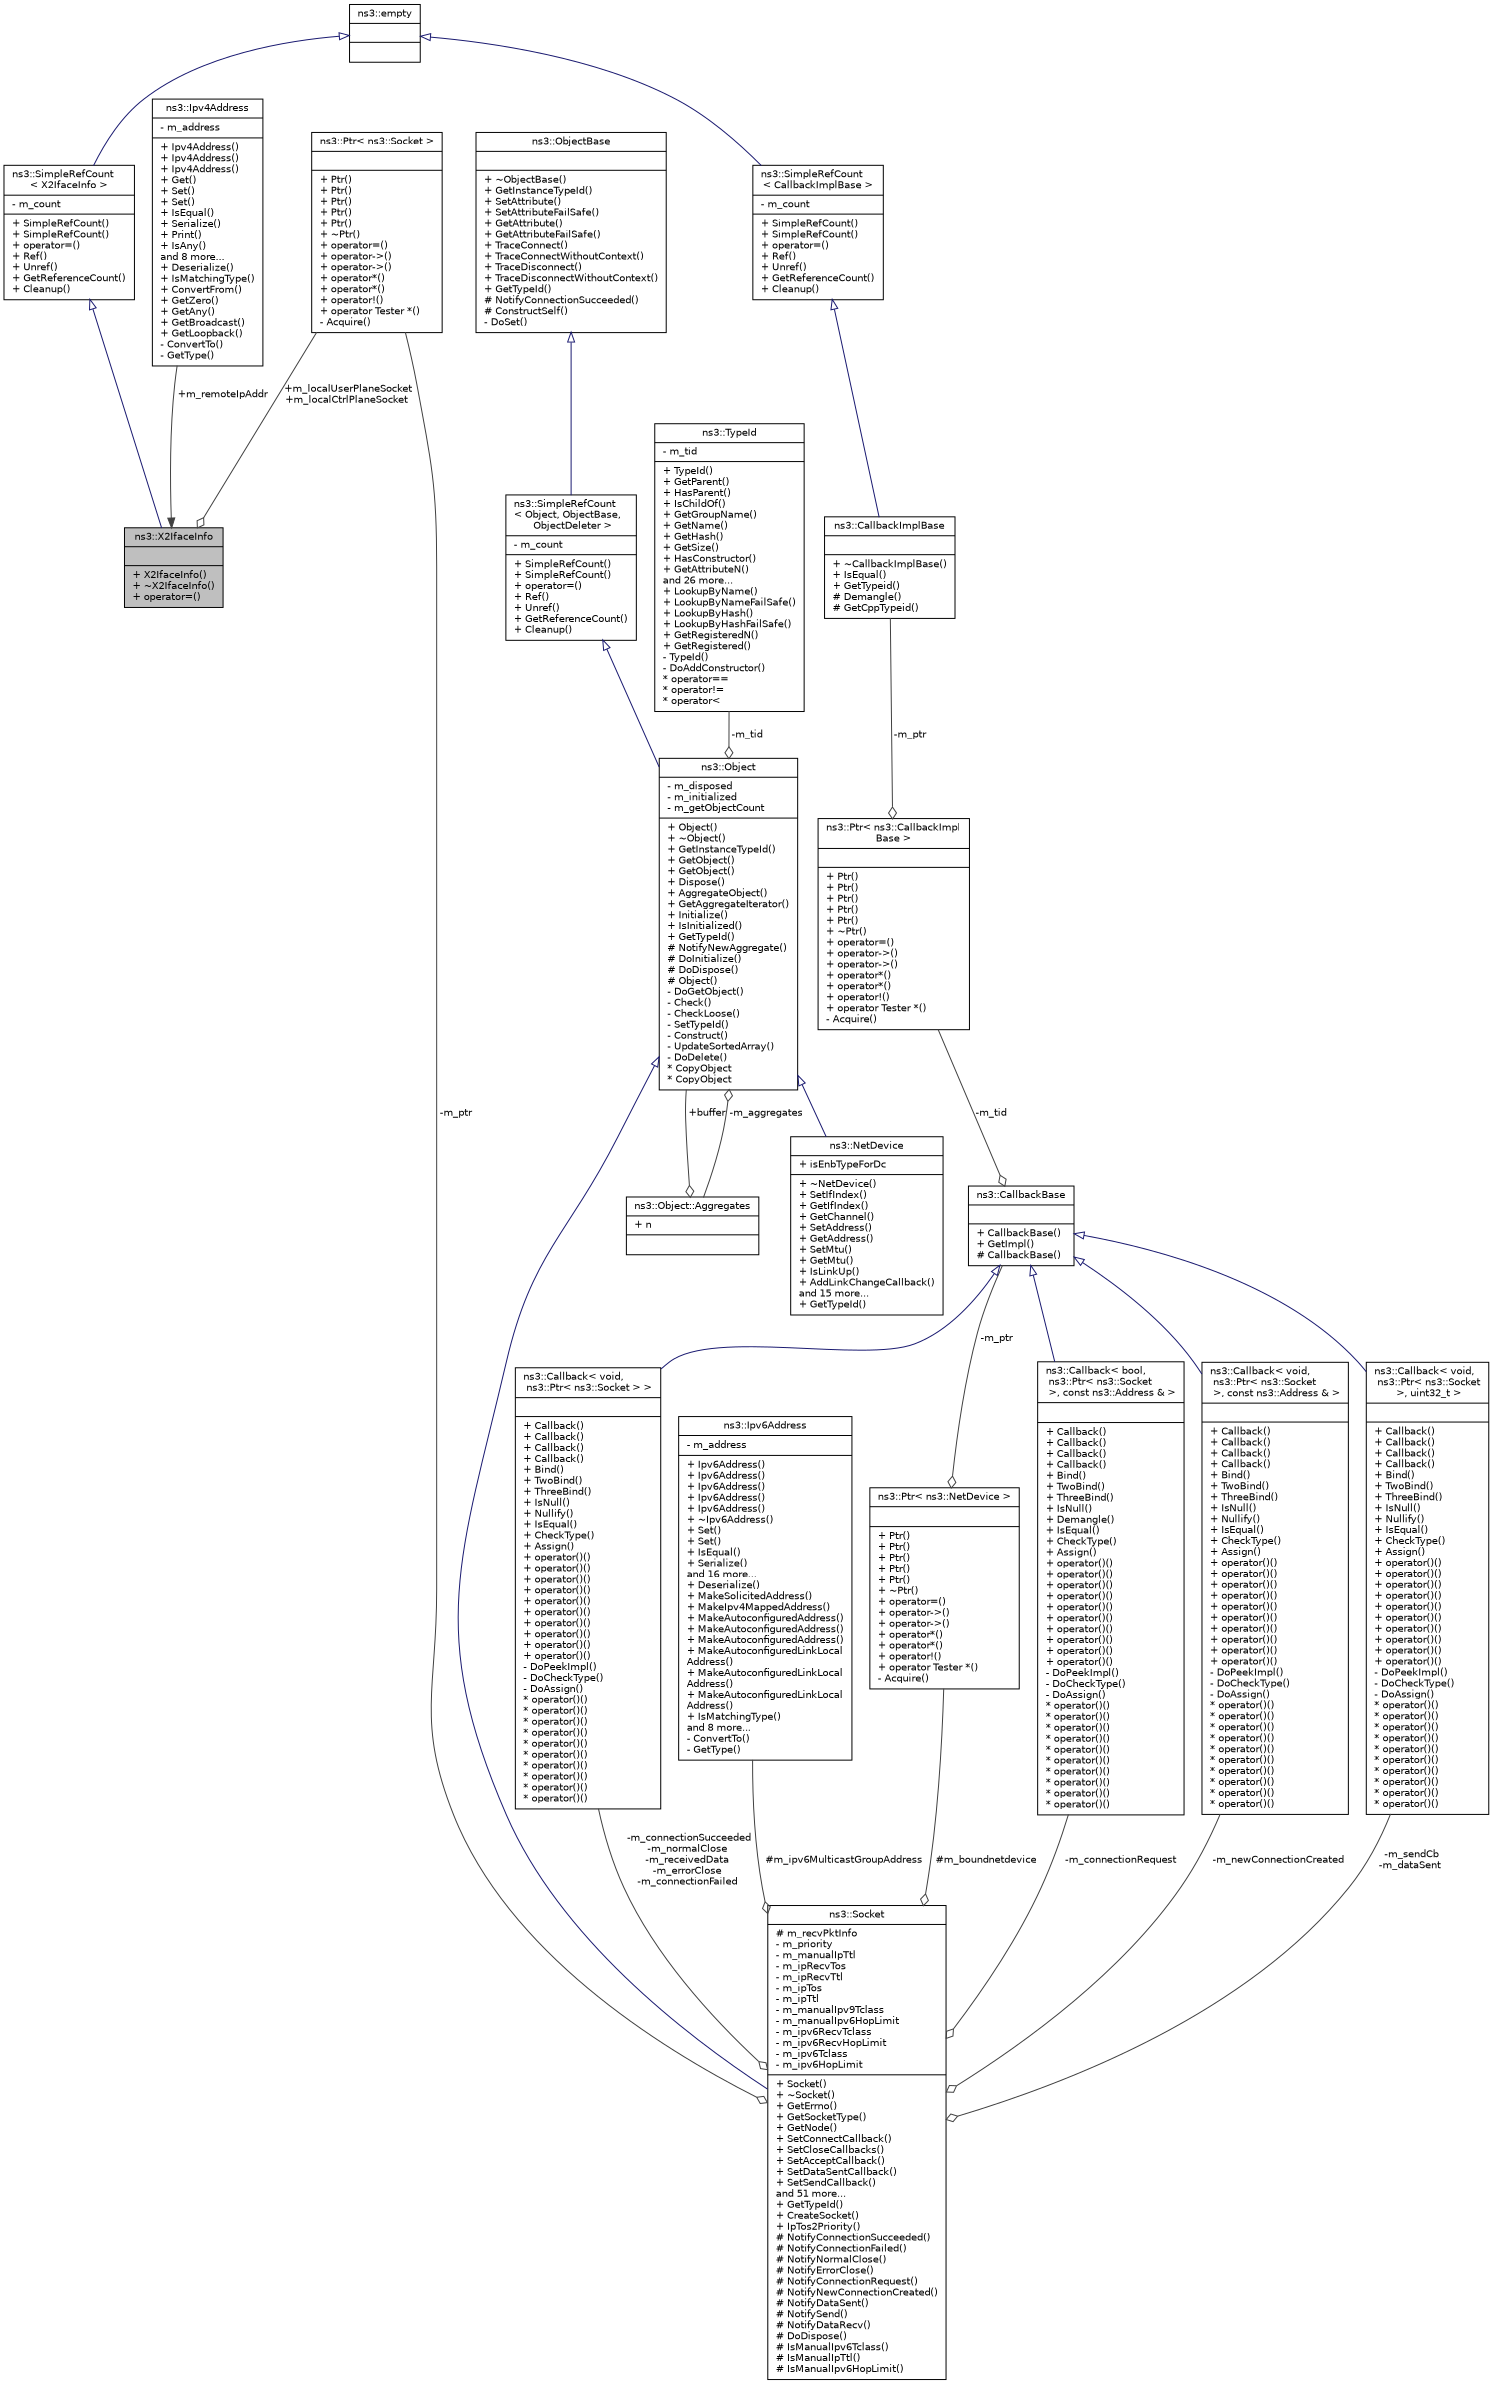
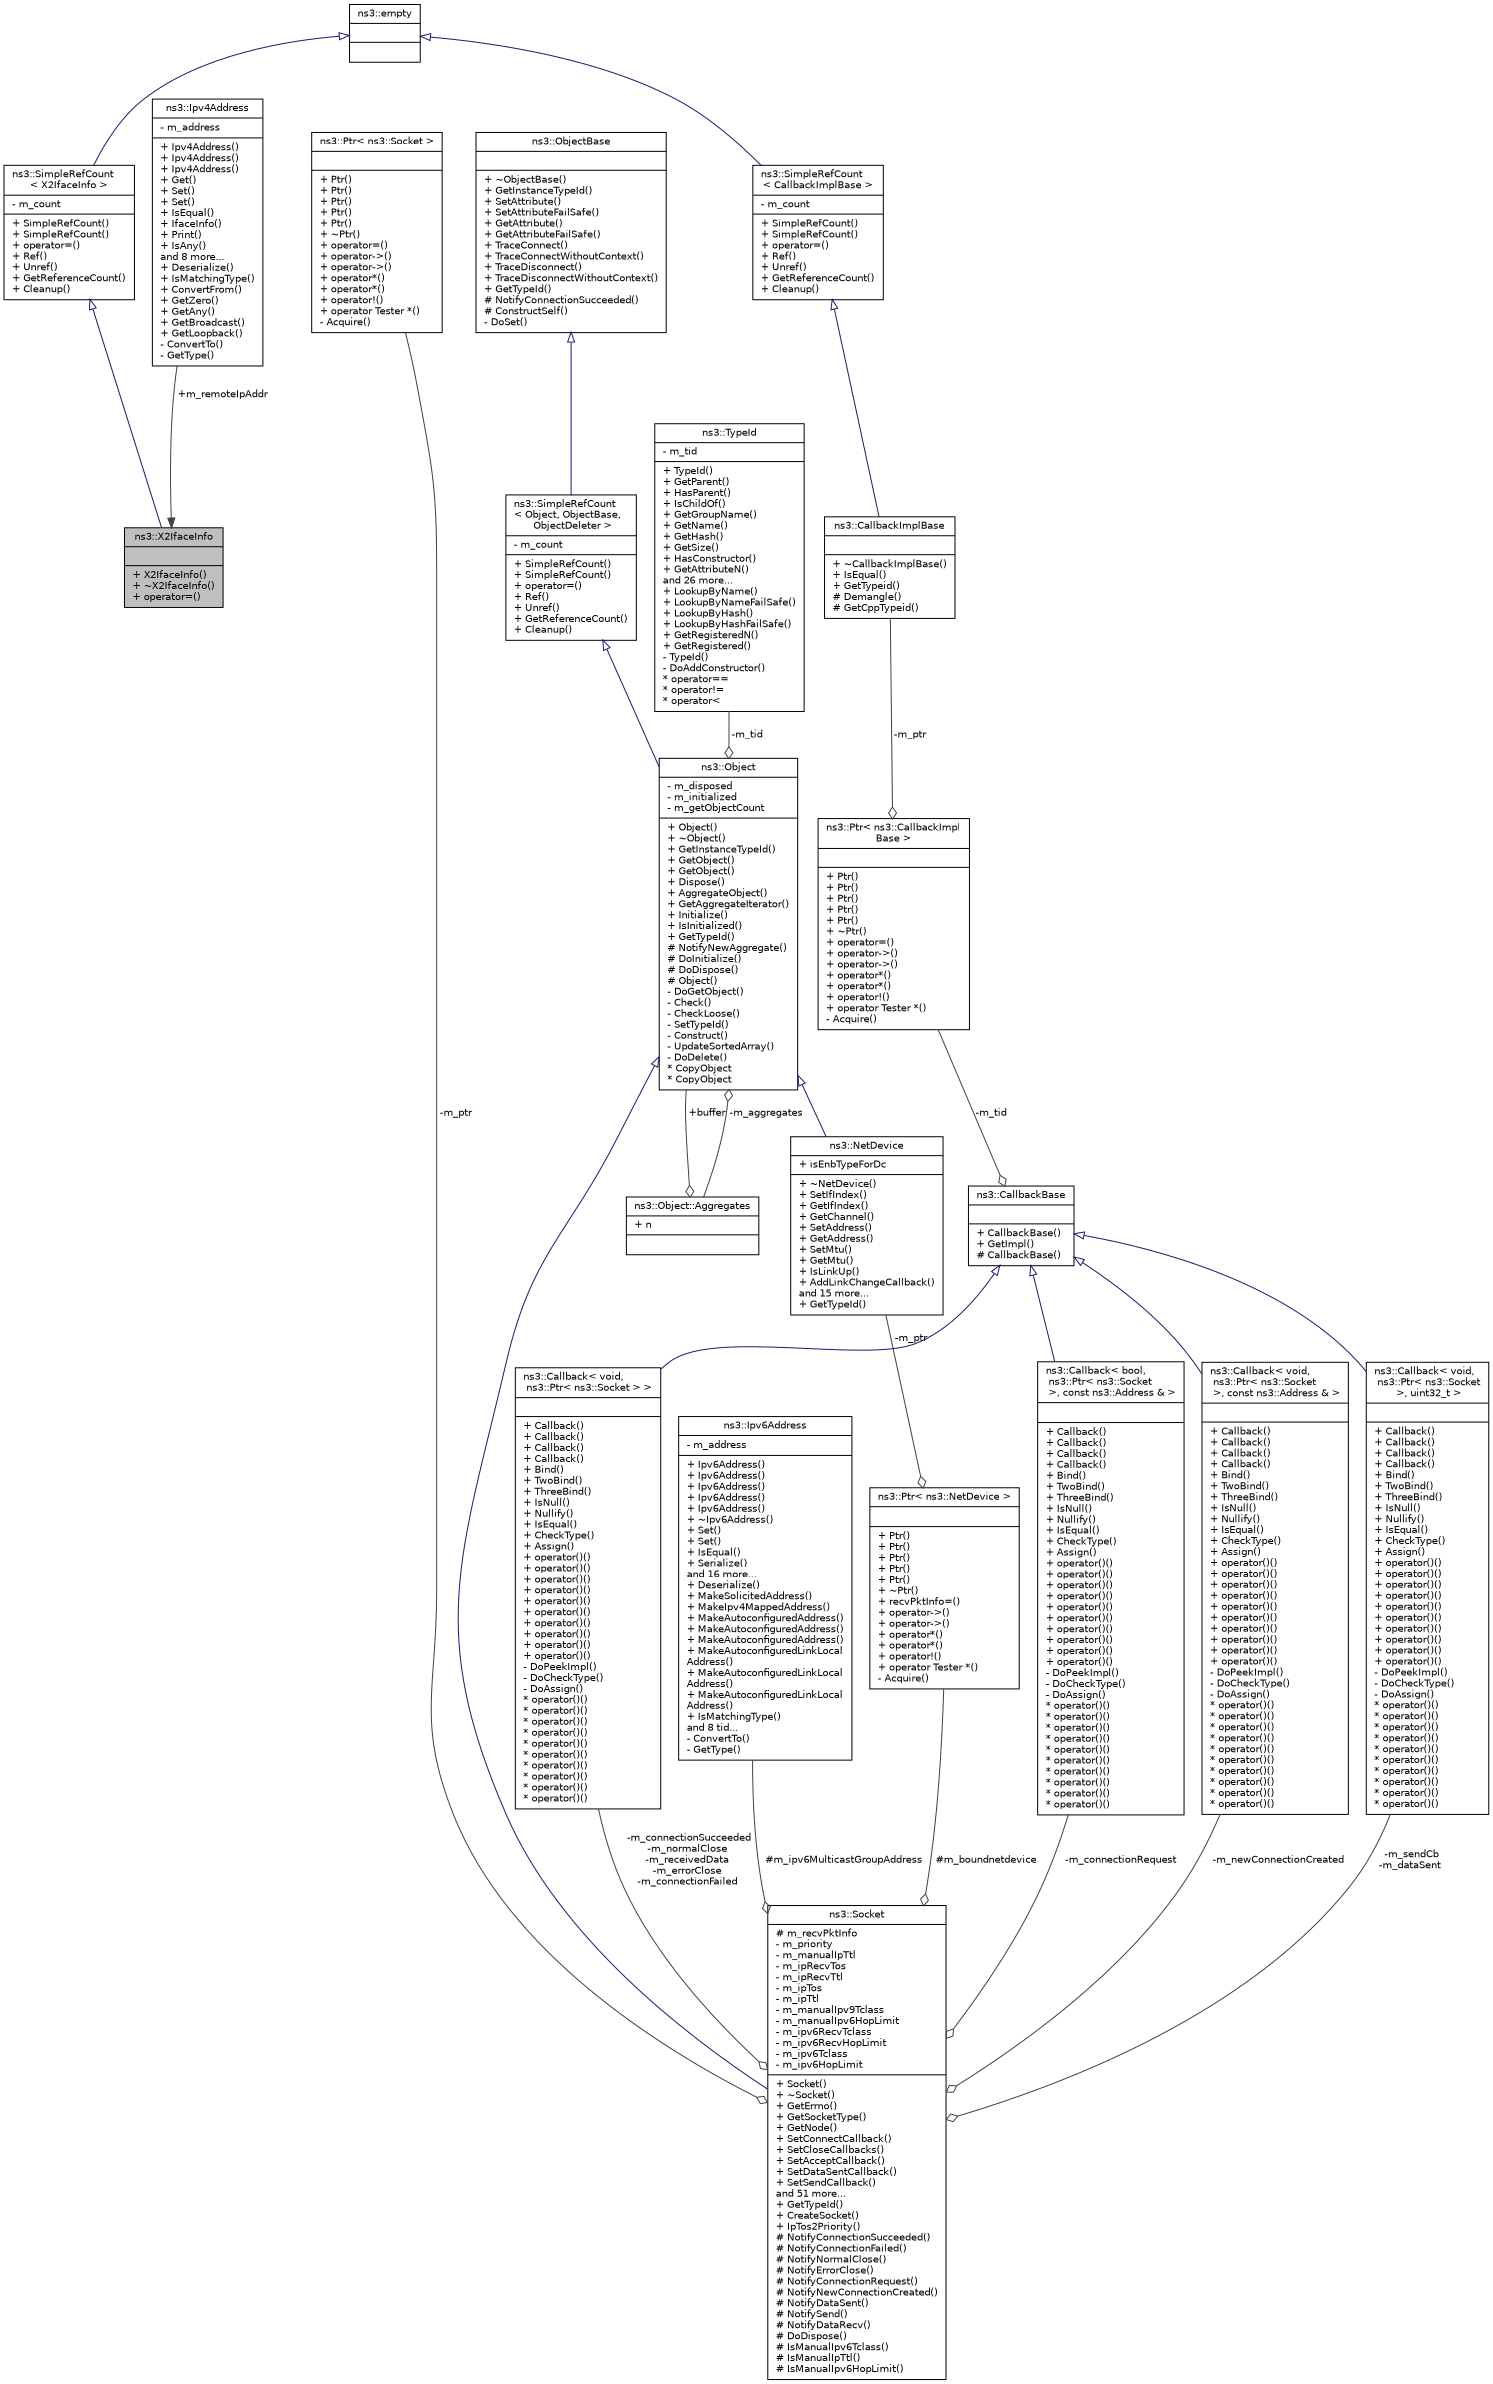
node "ns3::Ipv4Address": text "+ Serialize()" -> "+ IfaceInfo()"
edge "ns3::Ptr< ns3::Socket >" -> "ns3::X2IfaceInfo": removed, label "+m_localUserPlaneSocket +m_localCtrlPlaneSocket"
edge "ns3::CallbackBase" -> "ns3::Ptr< ns3::NetDevice >": now "ns3::NetDevice" -> "ns3::Ptr< ns3::NetDevice >"
node "ns3::Callback< bool,": text "+ Demangle()" -> "+ Nullify()"
node "ns3::Ptr< ns3::NetDevice >": text "+ operator=()" -> "+ recvPktInfo=()"
node "ns3::Ipv6Address": text "and 8 more..." -> "and 8 tid..."
